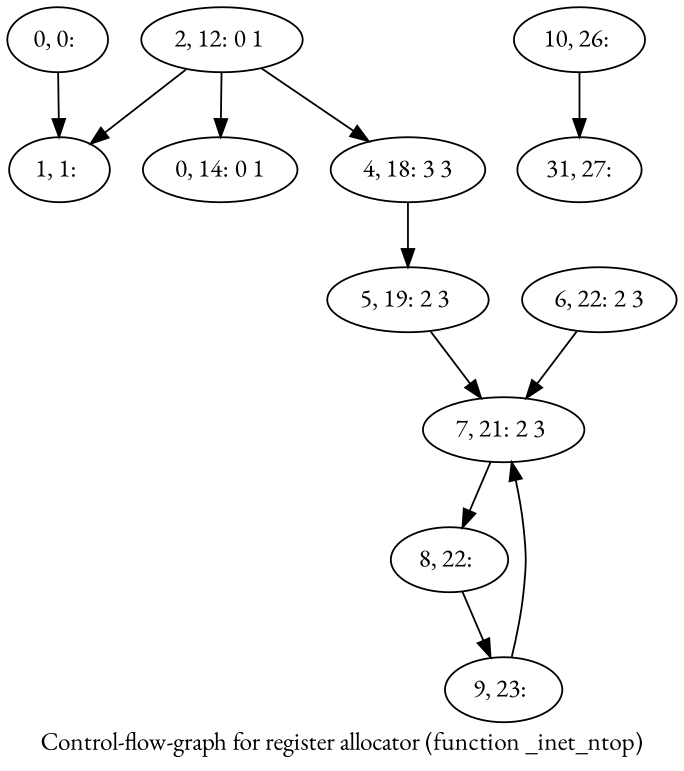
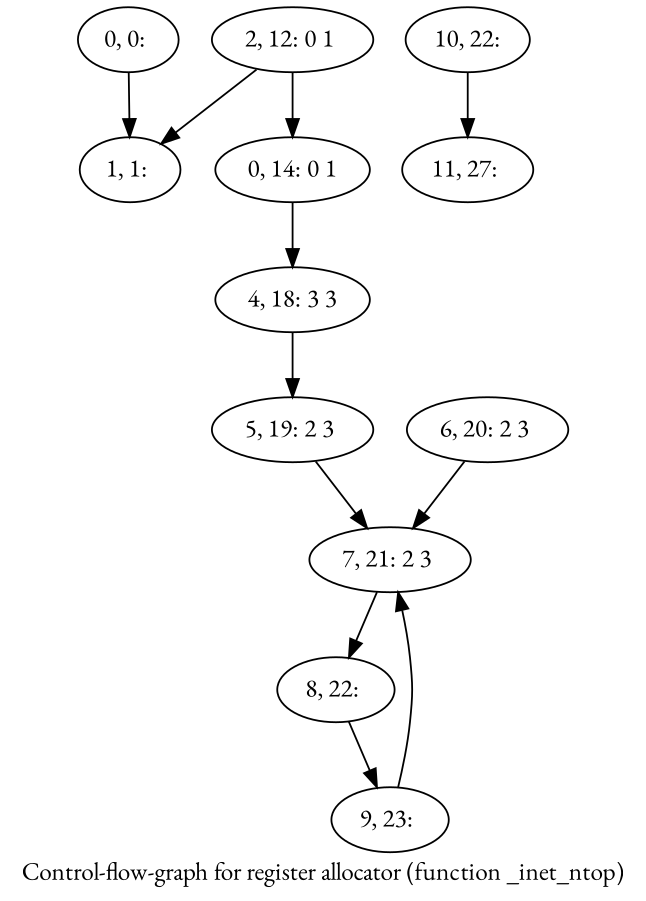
node "10, 26:": label "10, 26:" -> "10, 22:"
edge "2, 12: 0 1" -> "4, 18: 3 3": now "0, 14: 0 1" -> "4, 18: 3 3"
node "31, 27:": label "31, 27:" -> "11, 27:"
node "6, 22: 2 3": label "6, 22: 2 3" -> "6, 20: 2 3"
